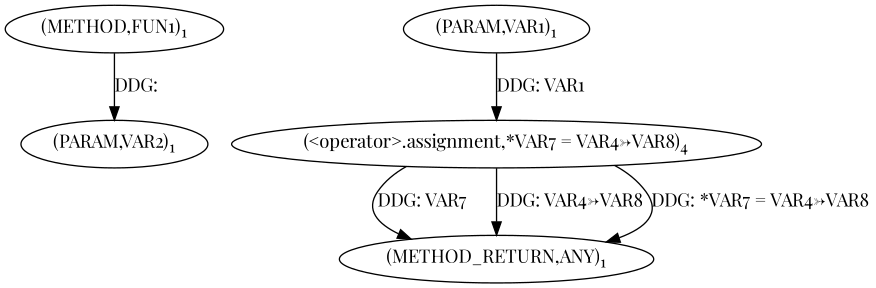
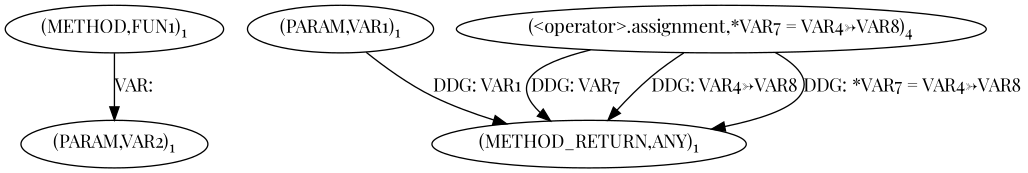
edge "(PARAM,VAR1)" -> "(<operator>.assignment,*VAR7 = VAR4->VAR8)": now "(PARAM,VAR1)" -> "(METHOD_RETURN,ANY)"
edge "(METHOD,FUN1)" -> "(PARAM,VAR2)": label "DDG: " -> "VAR: "
